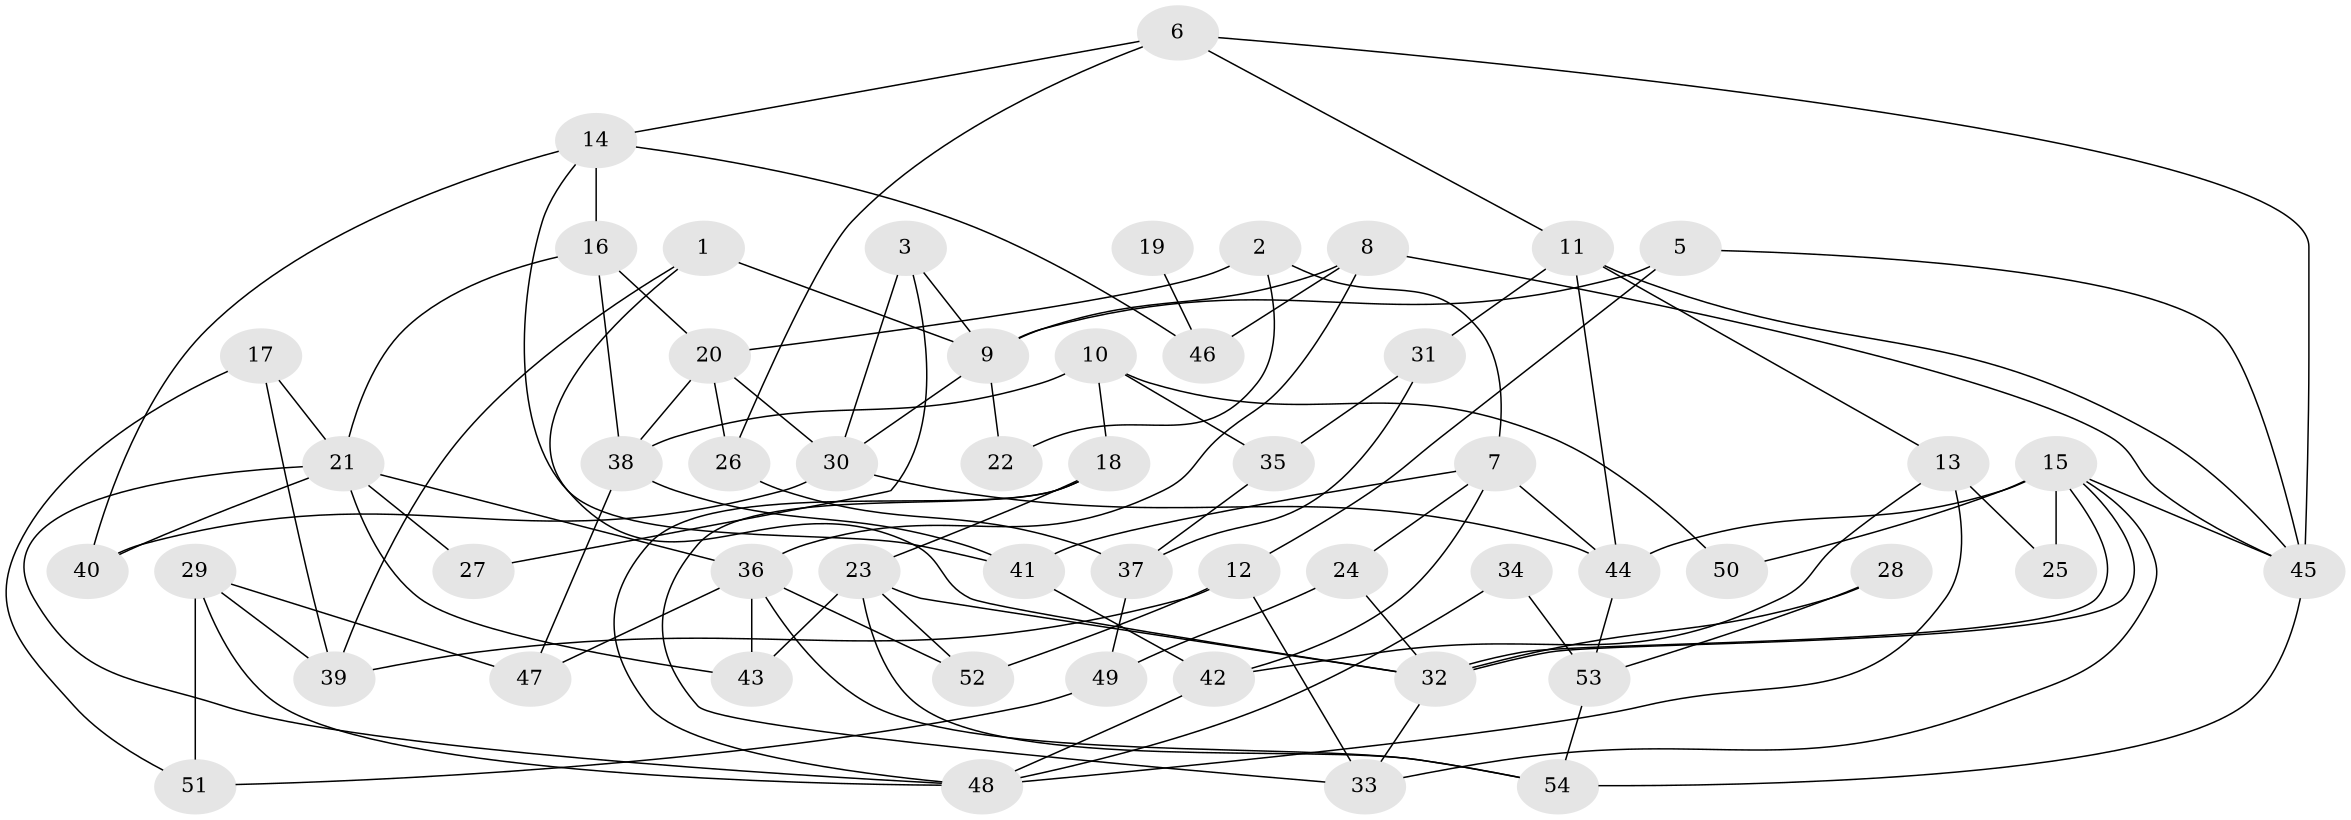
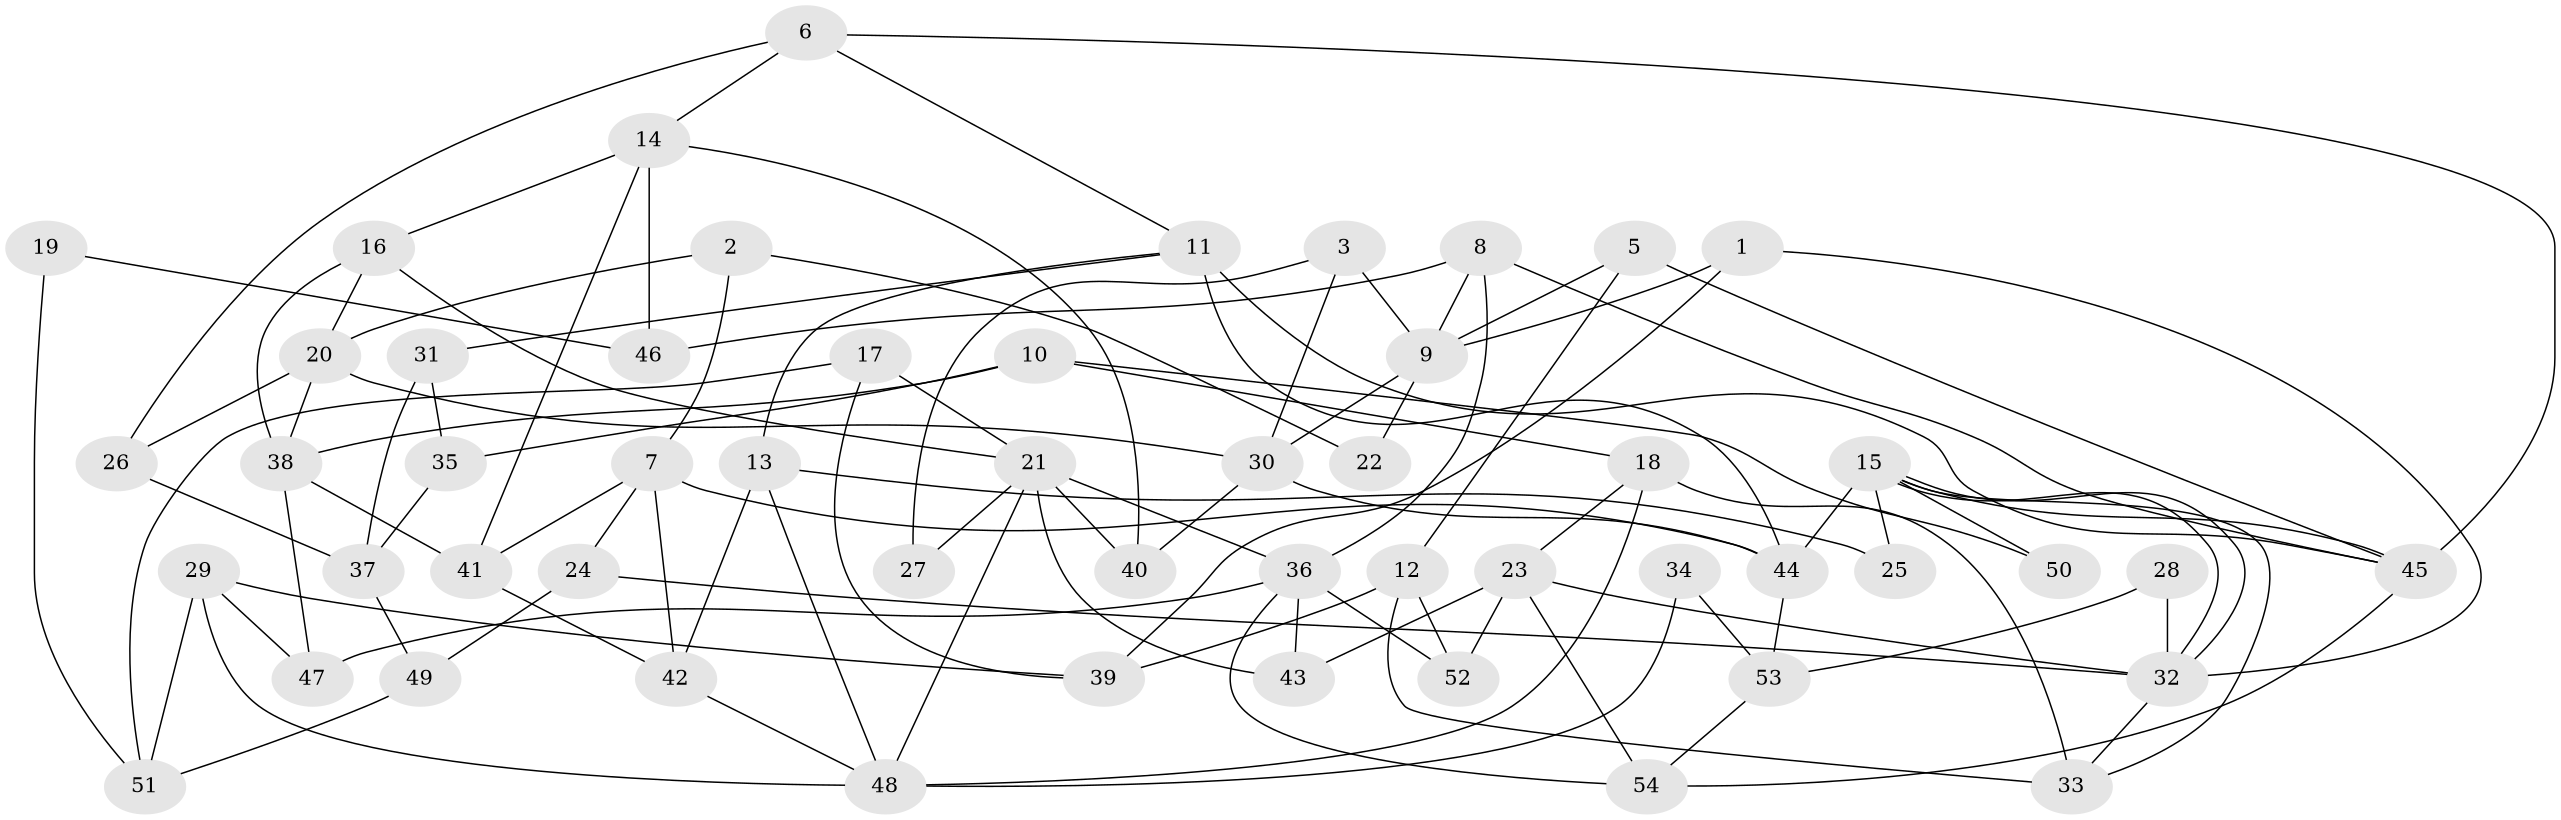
edge "19" -- "51": added
